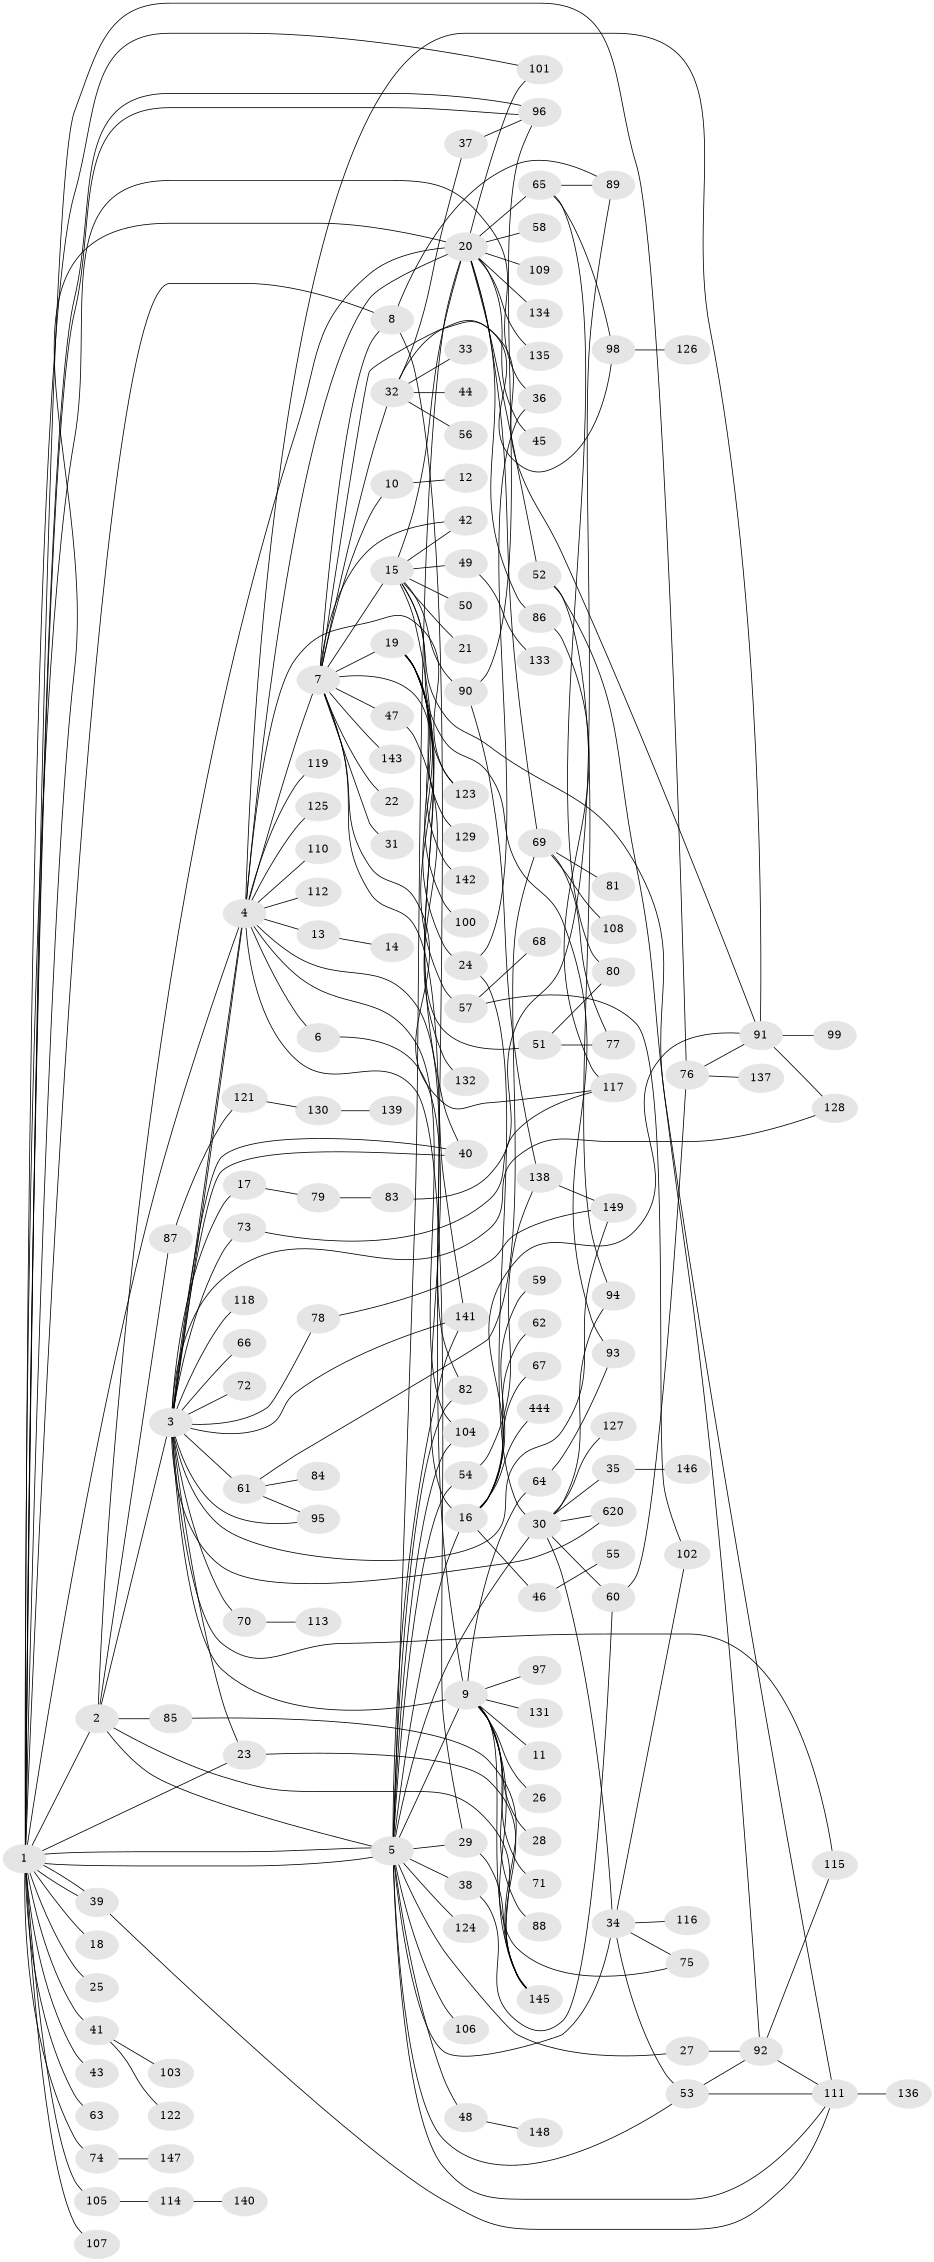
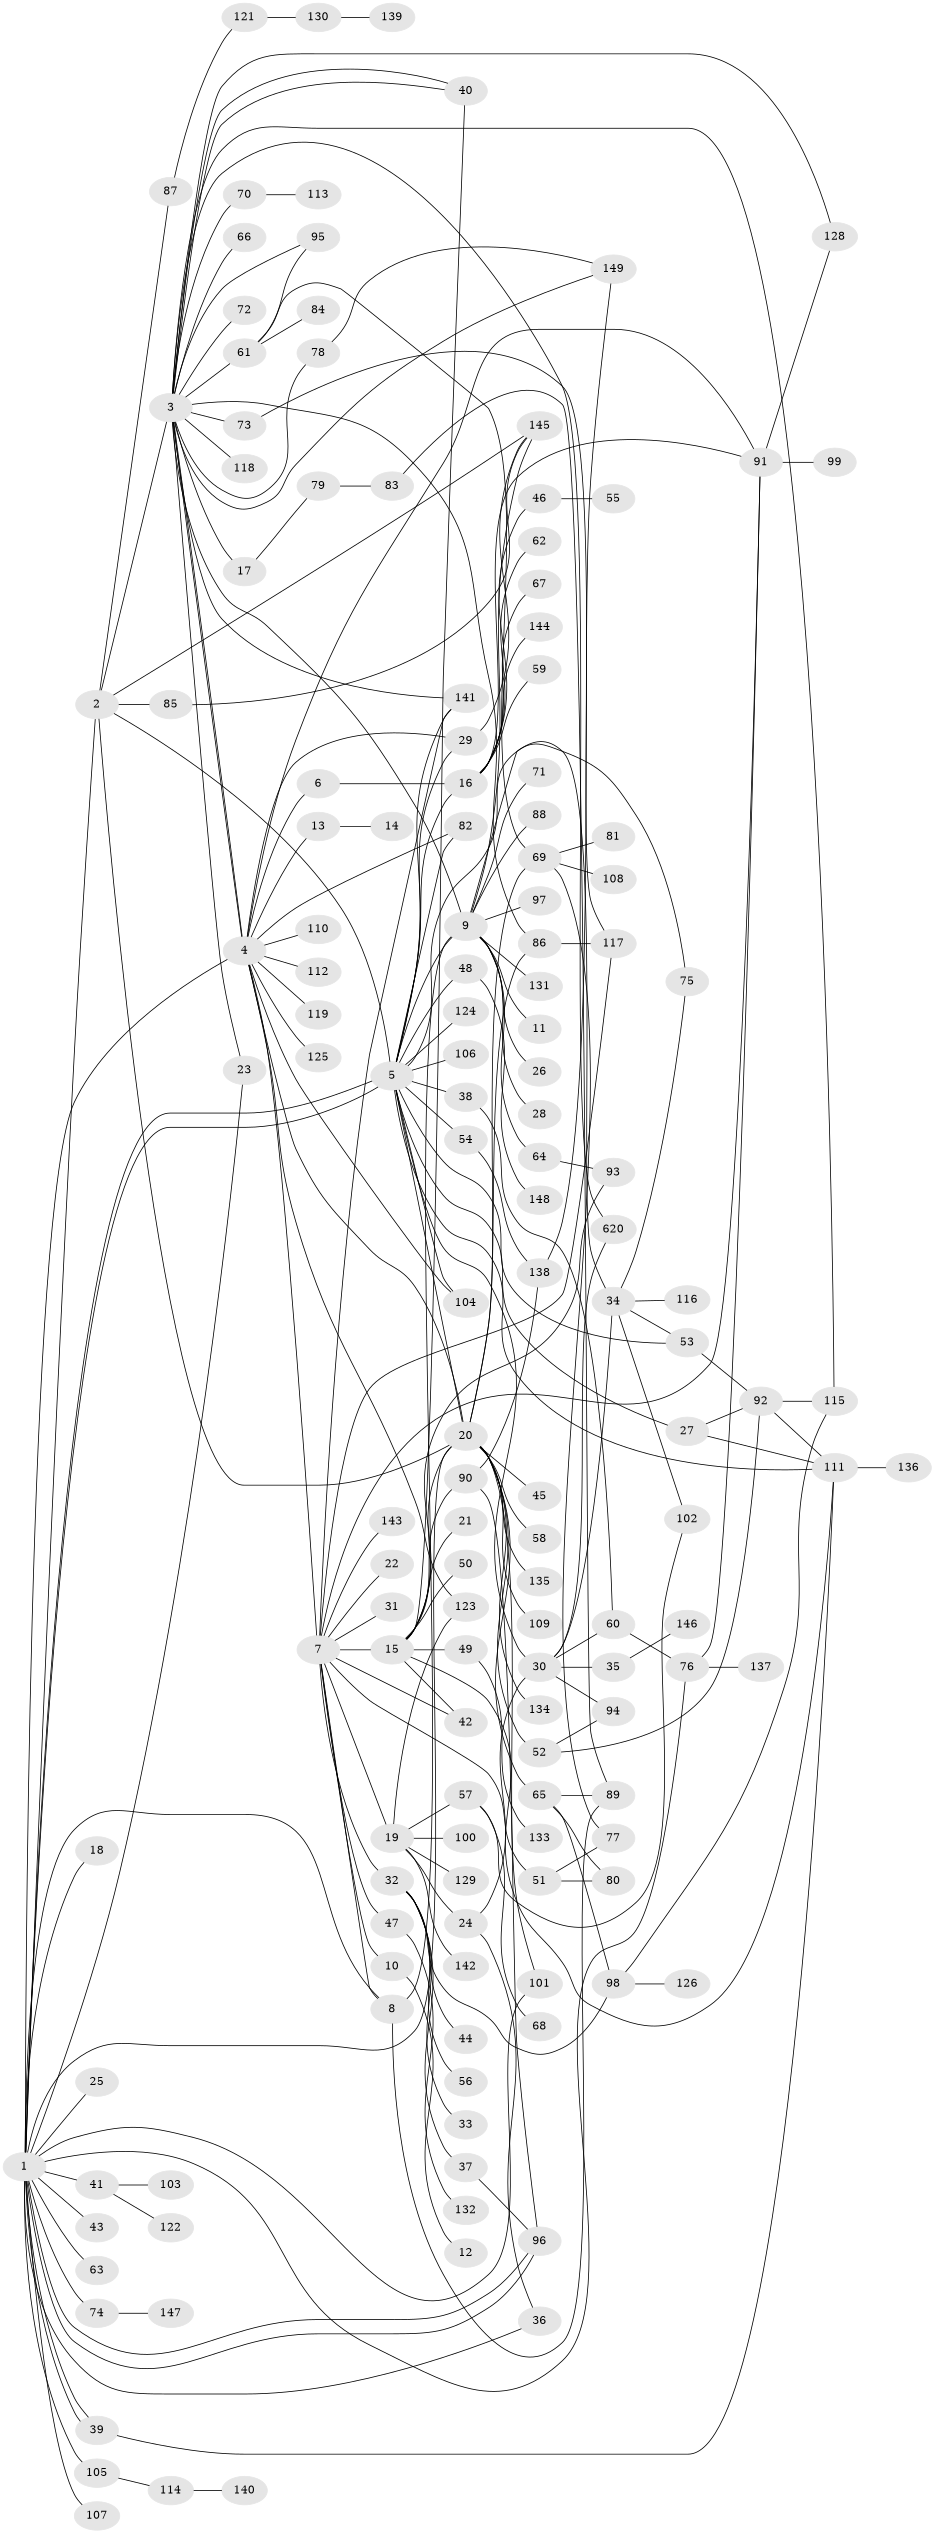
edge "3" -- "86": added
node "444": label "444" -> "144"
node "127": removed
edge "115" -- "98": added
edge "23" -- "145": removed
edge "53" -- "111": now "27" -- "111"
